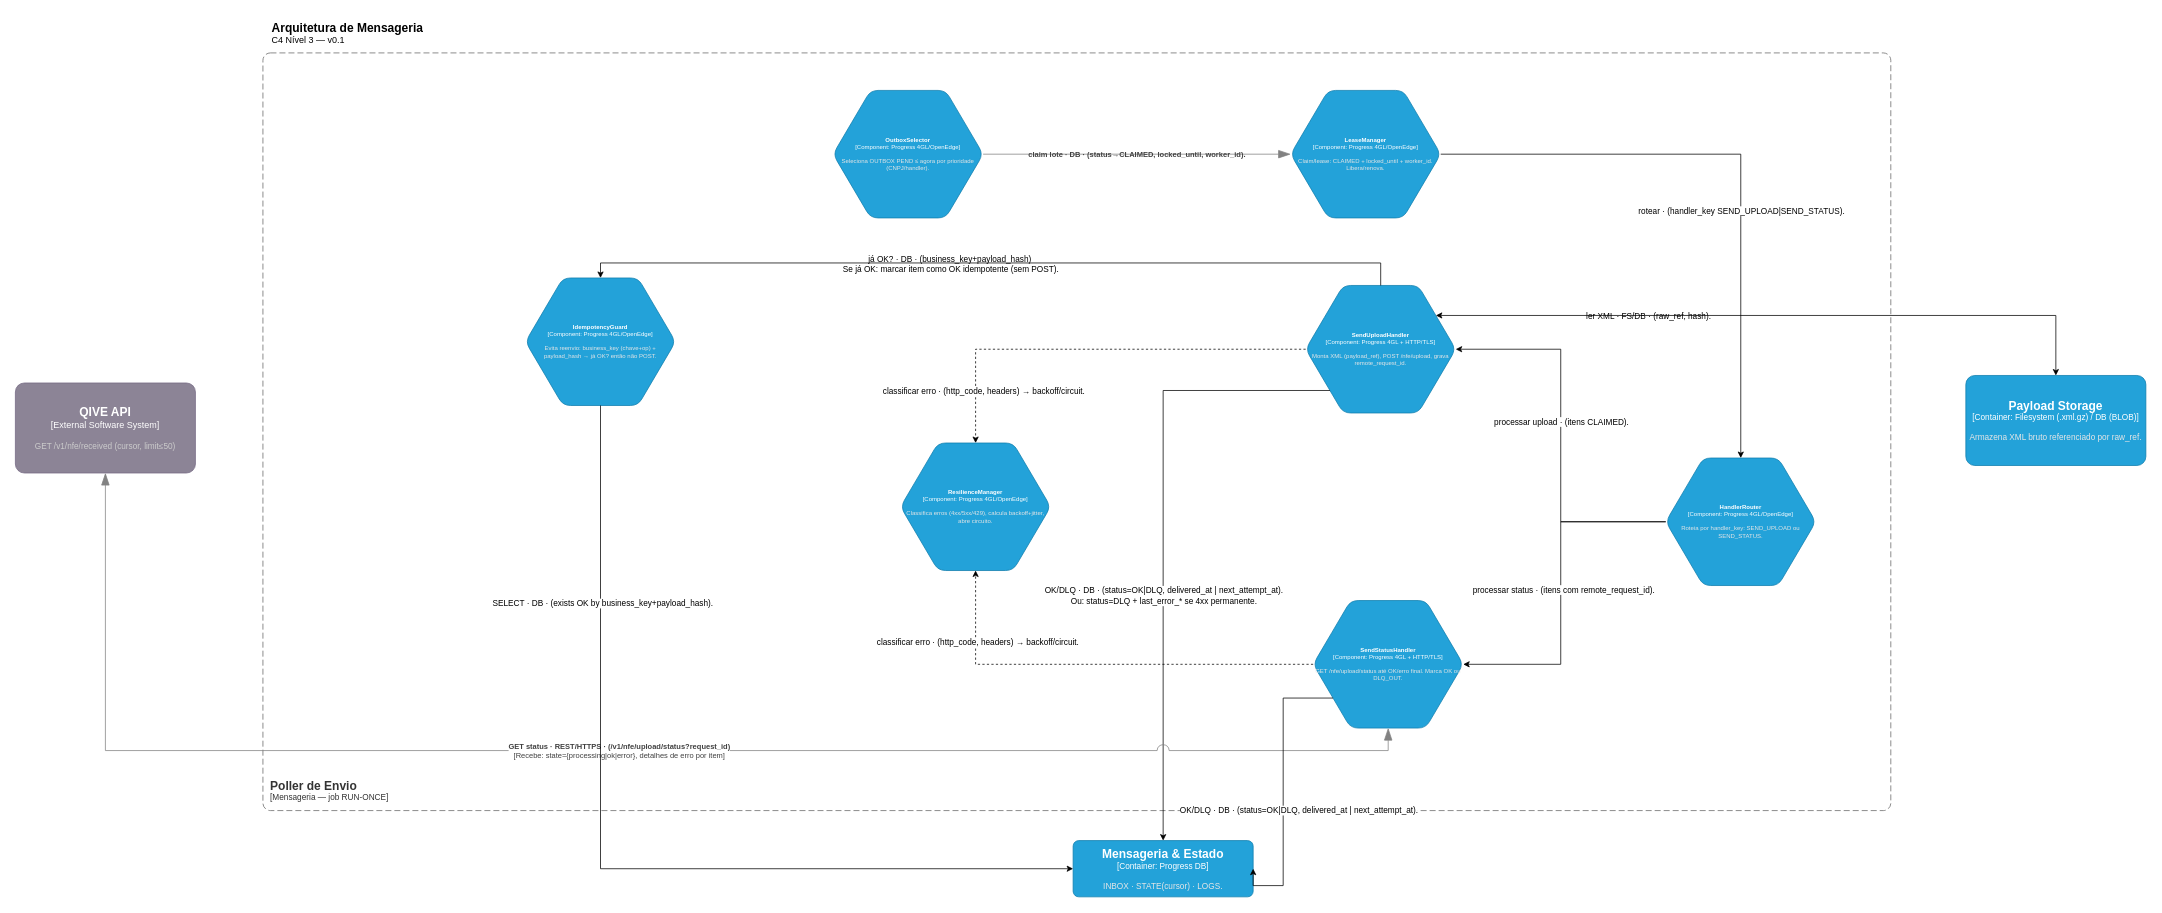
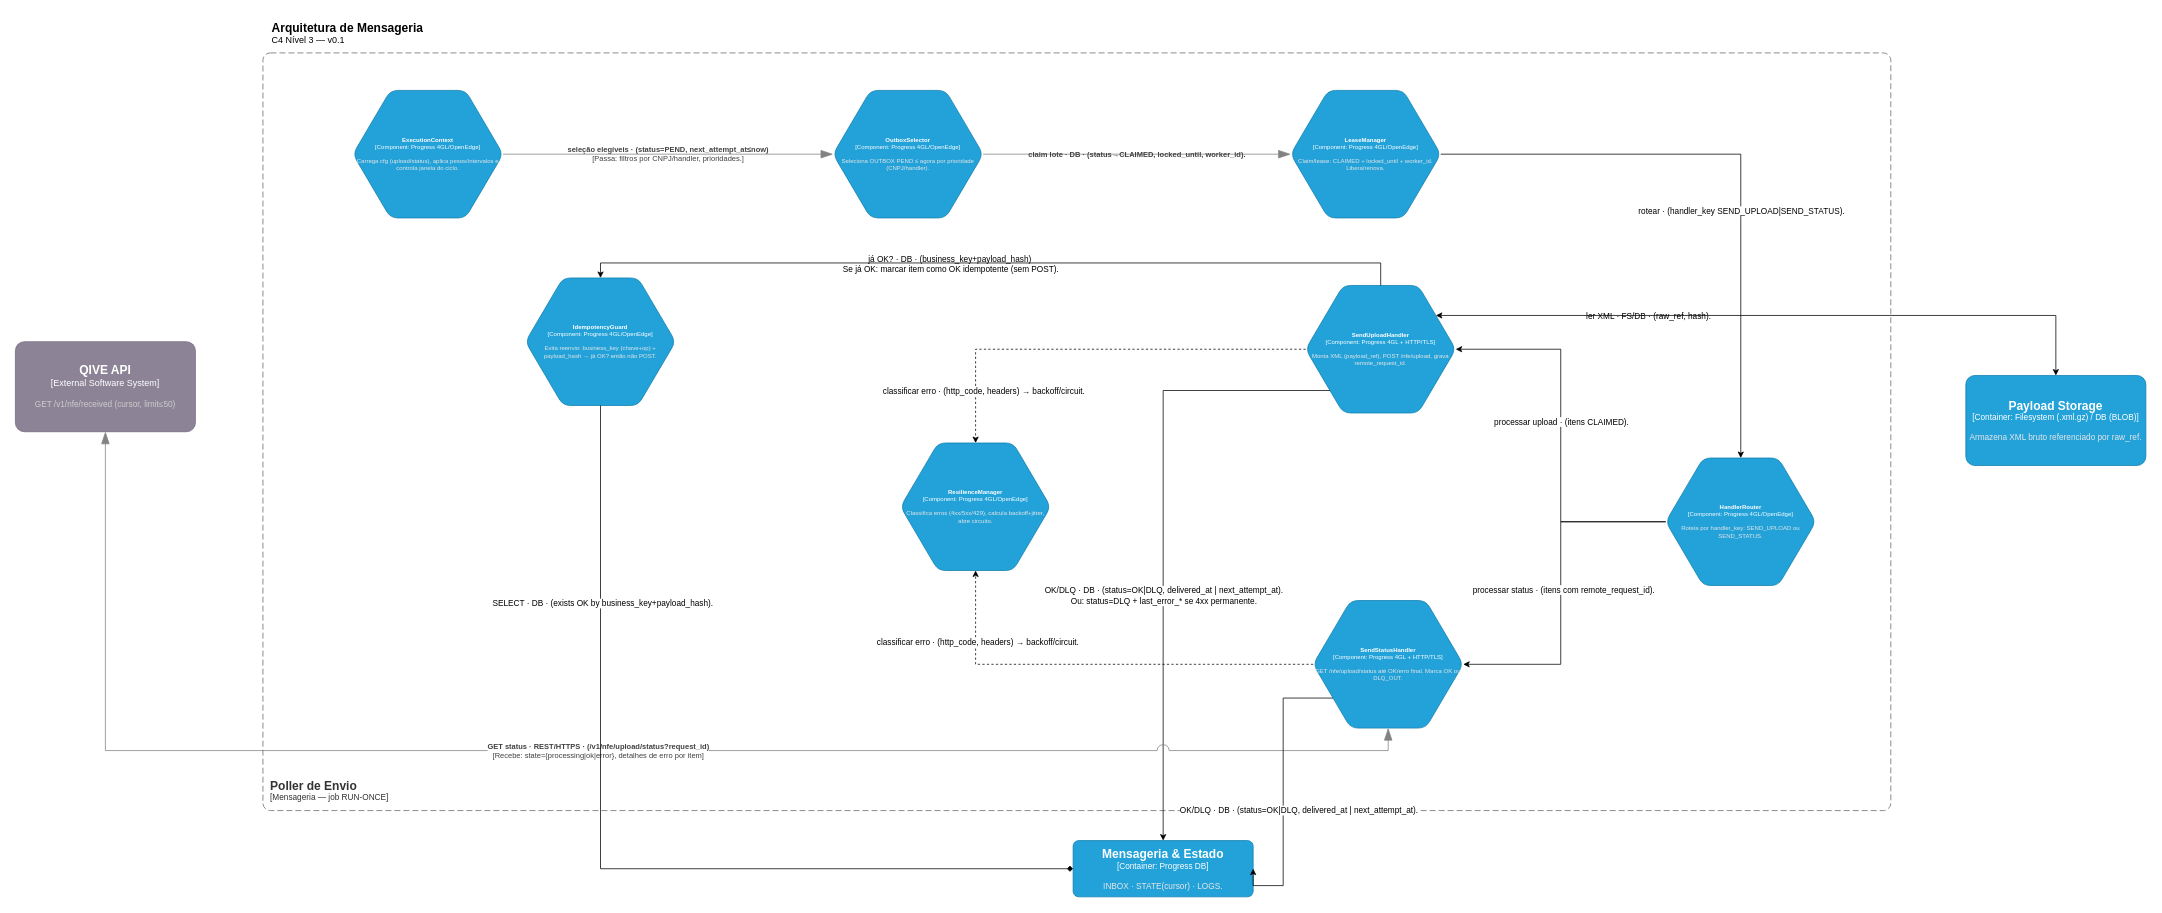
node "ExecutionContext [Component: Progress 4GL/OpenEdge] Carrega cfg (upload/status), aplica pesos/intervalos e controla janela do ciclo.": added
edge "ExecutionContext [Component: Progress 4GL/OpenEdge] Carrega cfg (upload/status), aplica pesos/intervalos e controla janela do ciclo." -> "OutboxSelector [Component: Progress 4GL/OpenEdge] Seleciona OUTBOX PEND ≤ agora por prioridade (CNPJ/handler).": added, label "seleção elegíveis · (status=PEND, next_attempt_at≤now) [Passa: filtros por CNPJ/handler, prioridades.]"
node "QIVE API [External Software System] GET /v1/nfe/received (cursor, limit≤50)": moved (105, 428) -> (105, 387)
edge "IdempotencyGuard [Component: Progress 4GL/OpenEdge] Evita reenvio: business_key (chave+op) + payload_hash → já OK? então não POST." -> "Mensageria & Estado [Container: Progress DB] INBOX · STATE(cursor) · LOGS.": arrowhead classic -> diamond
